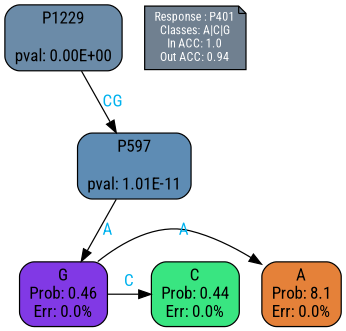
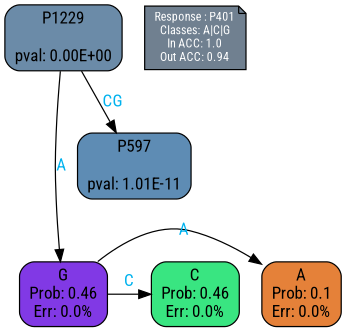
edge "P597 pval: 1.01E-11" -> "G Prob: 0.46 Err: 0.0%": now "P1229 pval: 0.00E+00" -> "G Prob: 0.46 Err: 0.0%"
node "C Prob: 0.44 Err: 0.0%": label "C Prob: 0.44 Err: 0.0%" -> "C Prob: 0.46 Err: 0.0%"
node "A Prob: 8.1 Err: 0.0%": label "A Prob: 8.1 Err: 0.0%" -> "A Prob: 0.1 Err: 0.0%"
